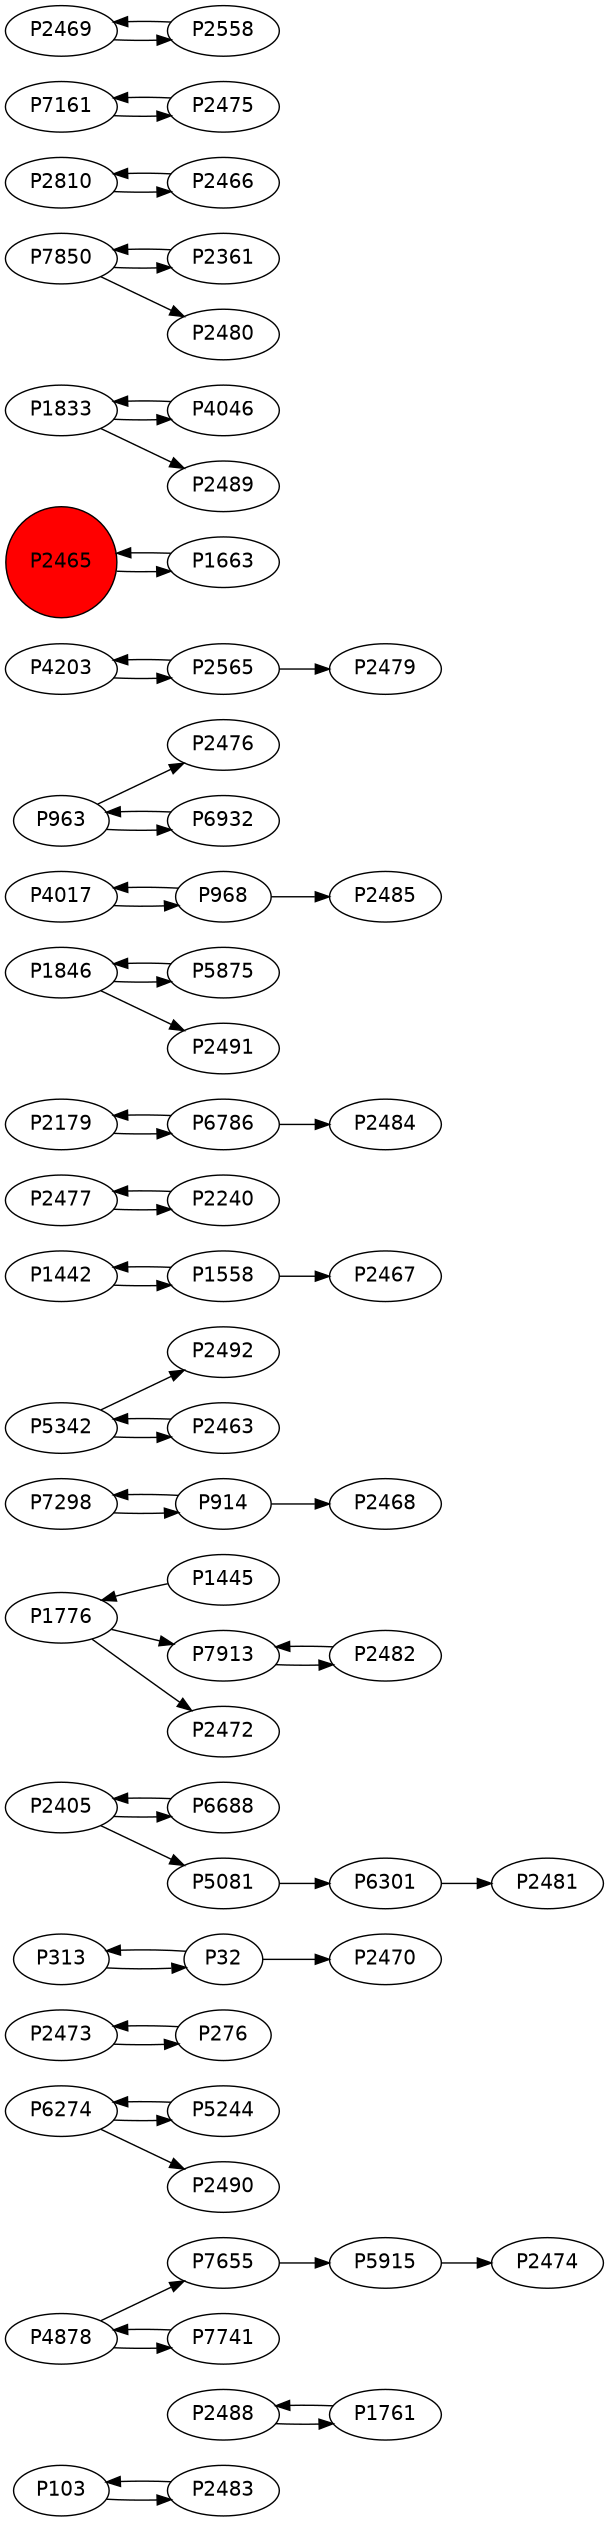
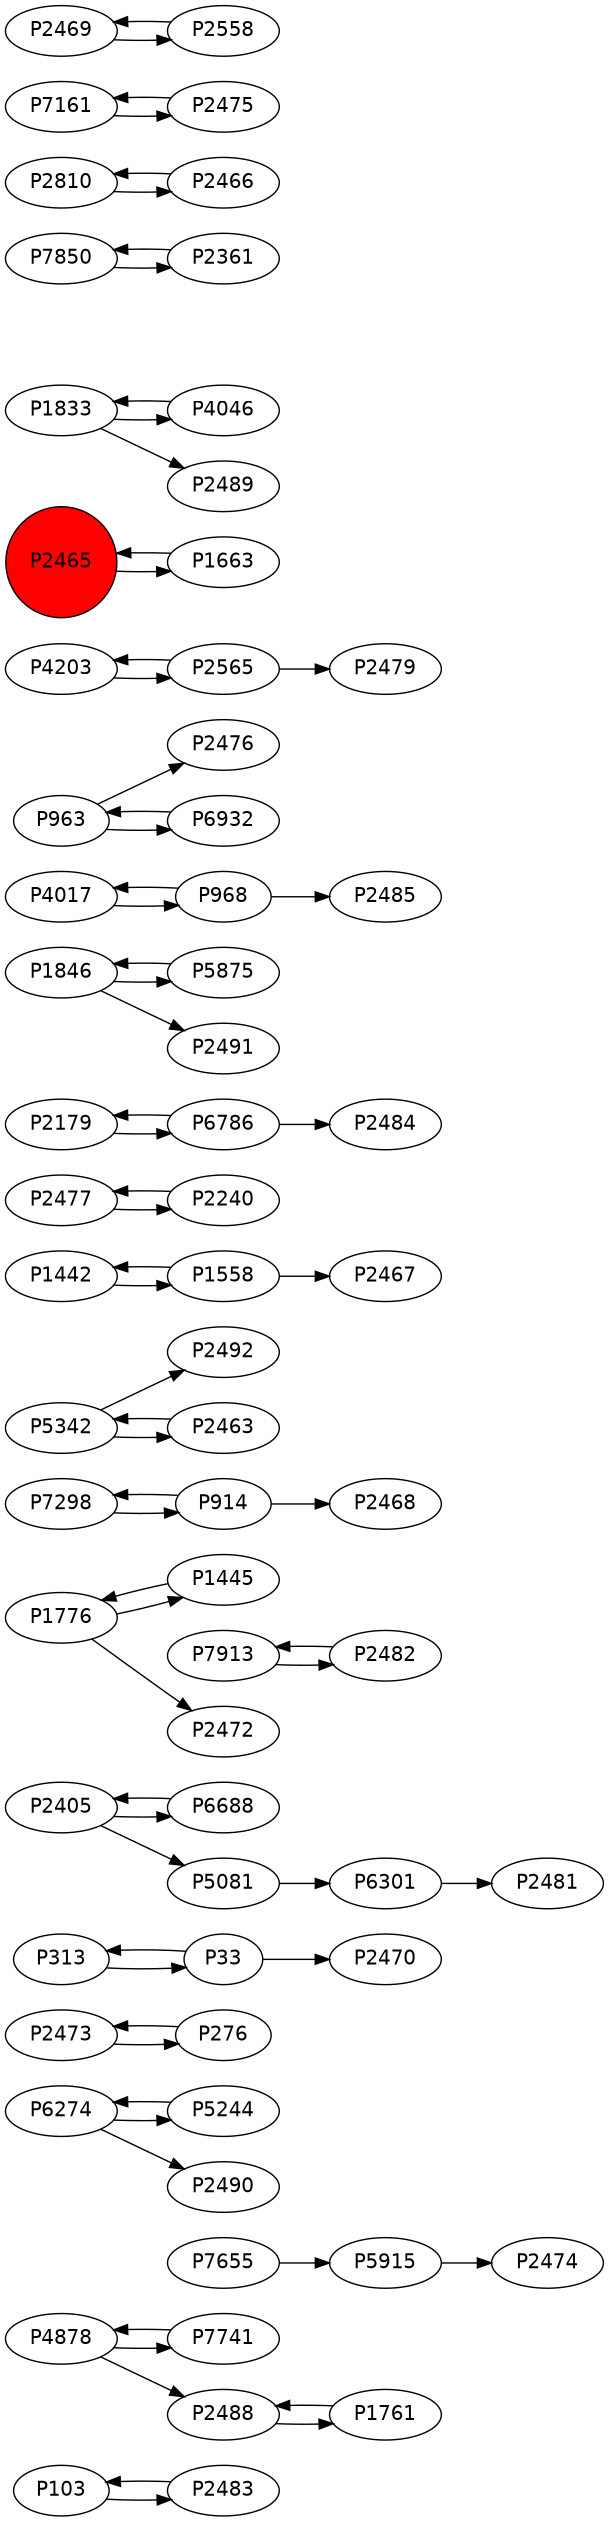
node "P2480": removed
edge "P1776" -> "P7913": now "P1776" -> "P1445"
node "P32": label "P32" -> "P33"
edge "P4878" -> "P7655": now "P4878" -> "P2488"
